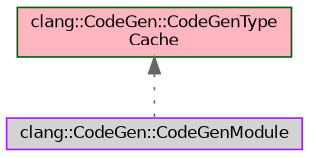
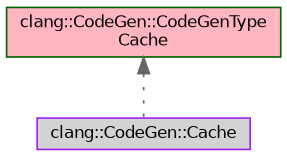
node "clang::CodeGen::CodeGenModule": label "clang::CodeGen::CodeGenModule" -> "clang::CodeGen::Cache"
